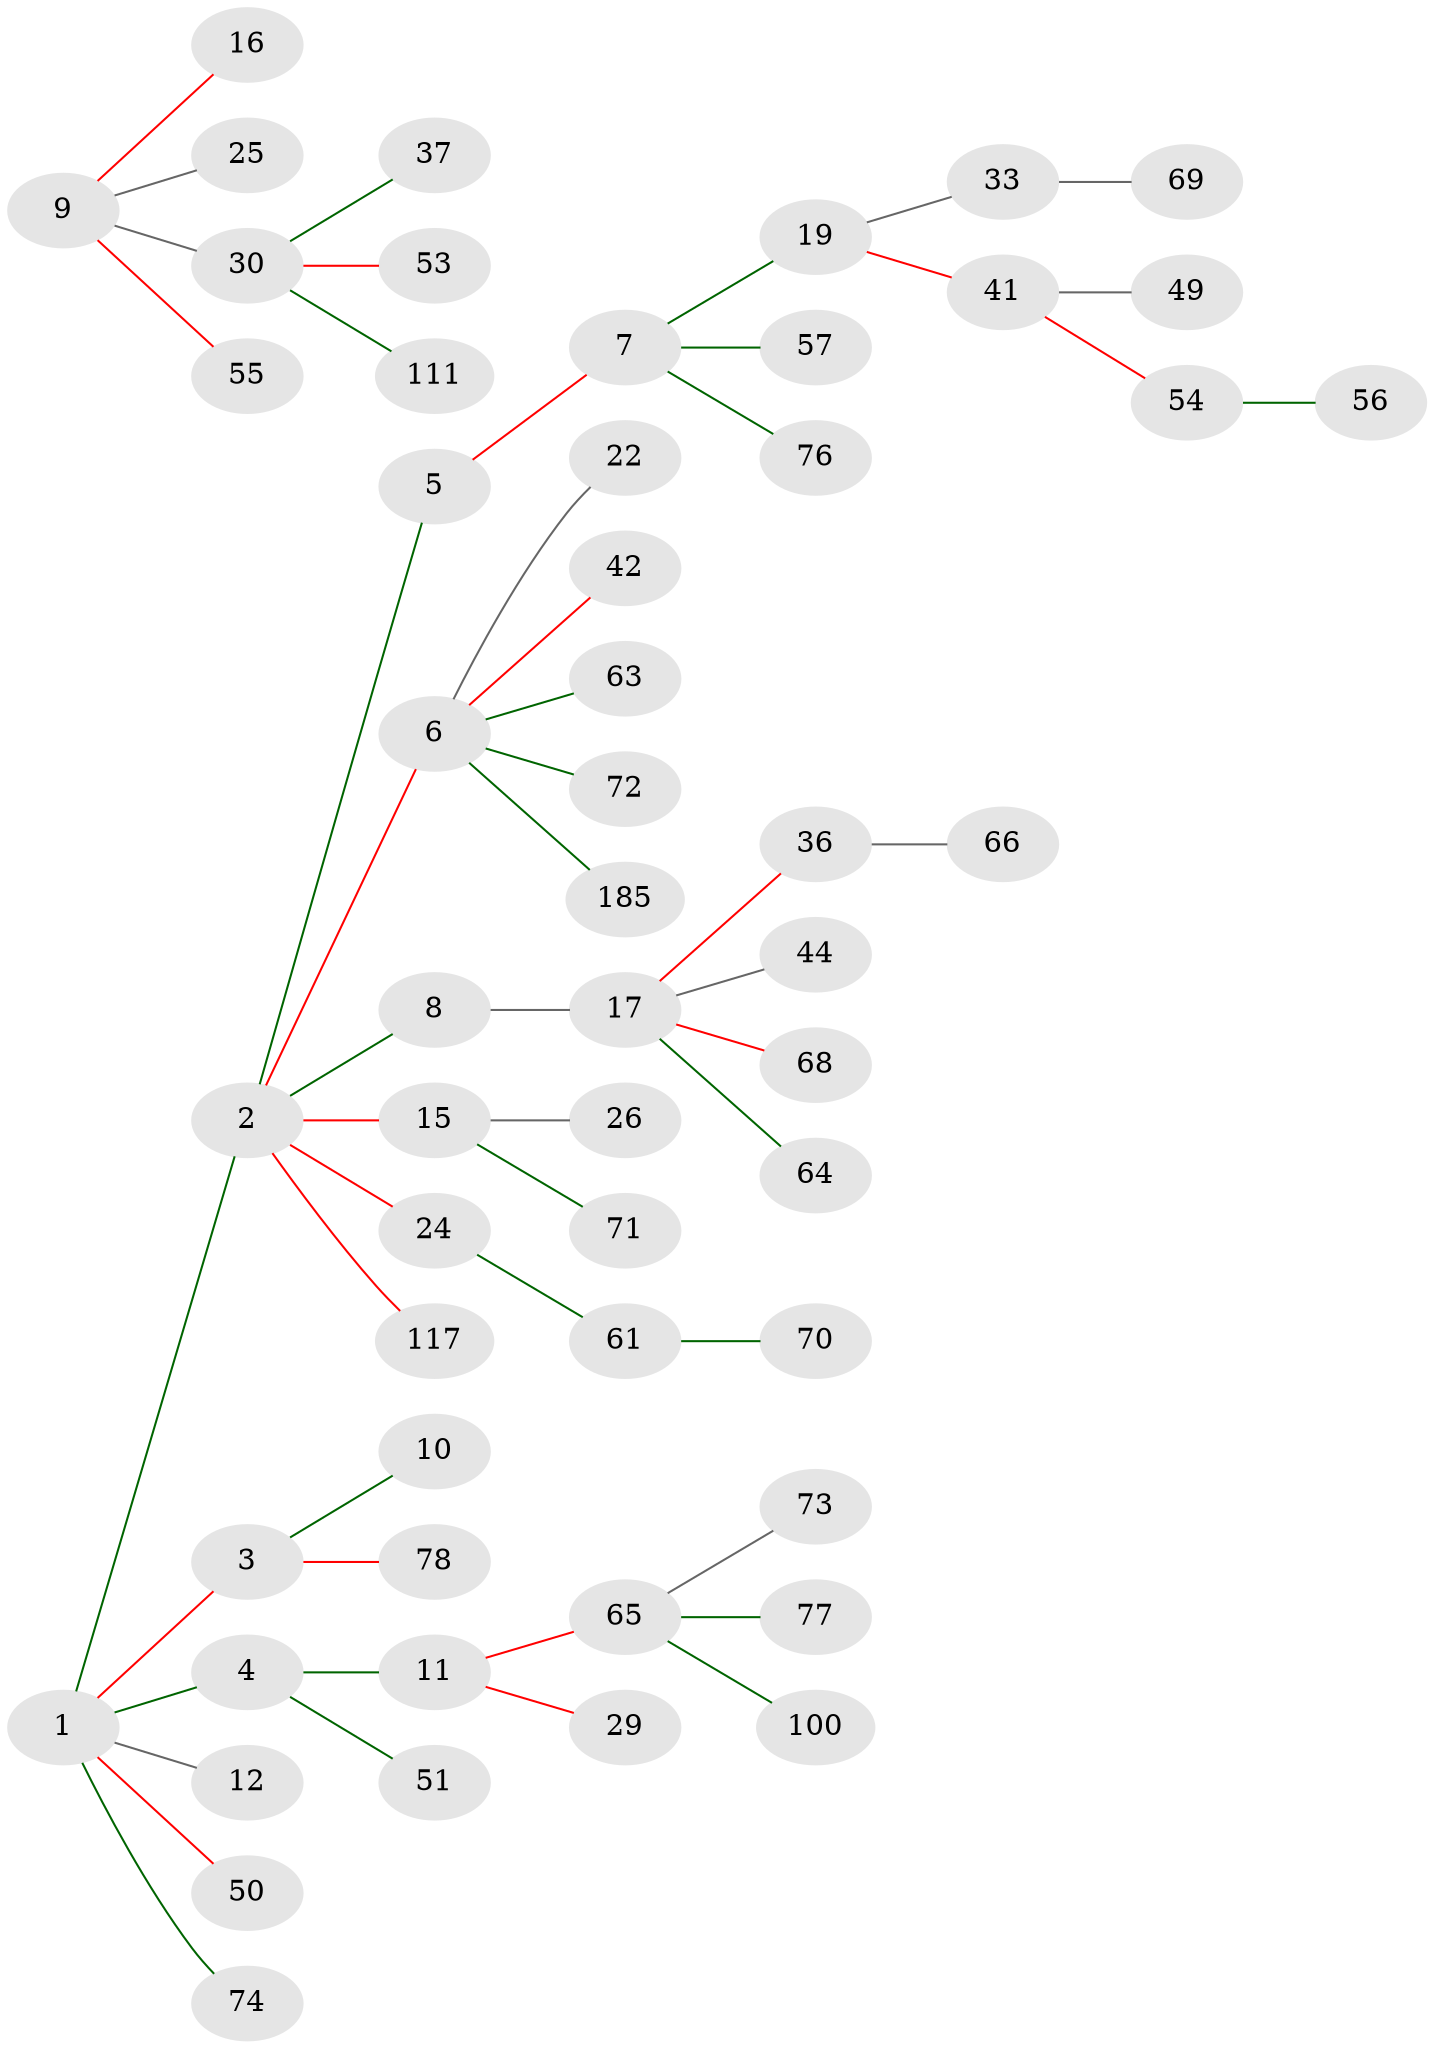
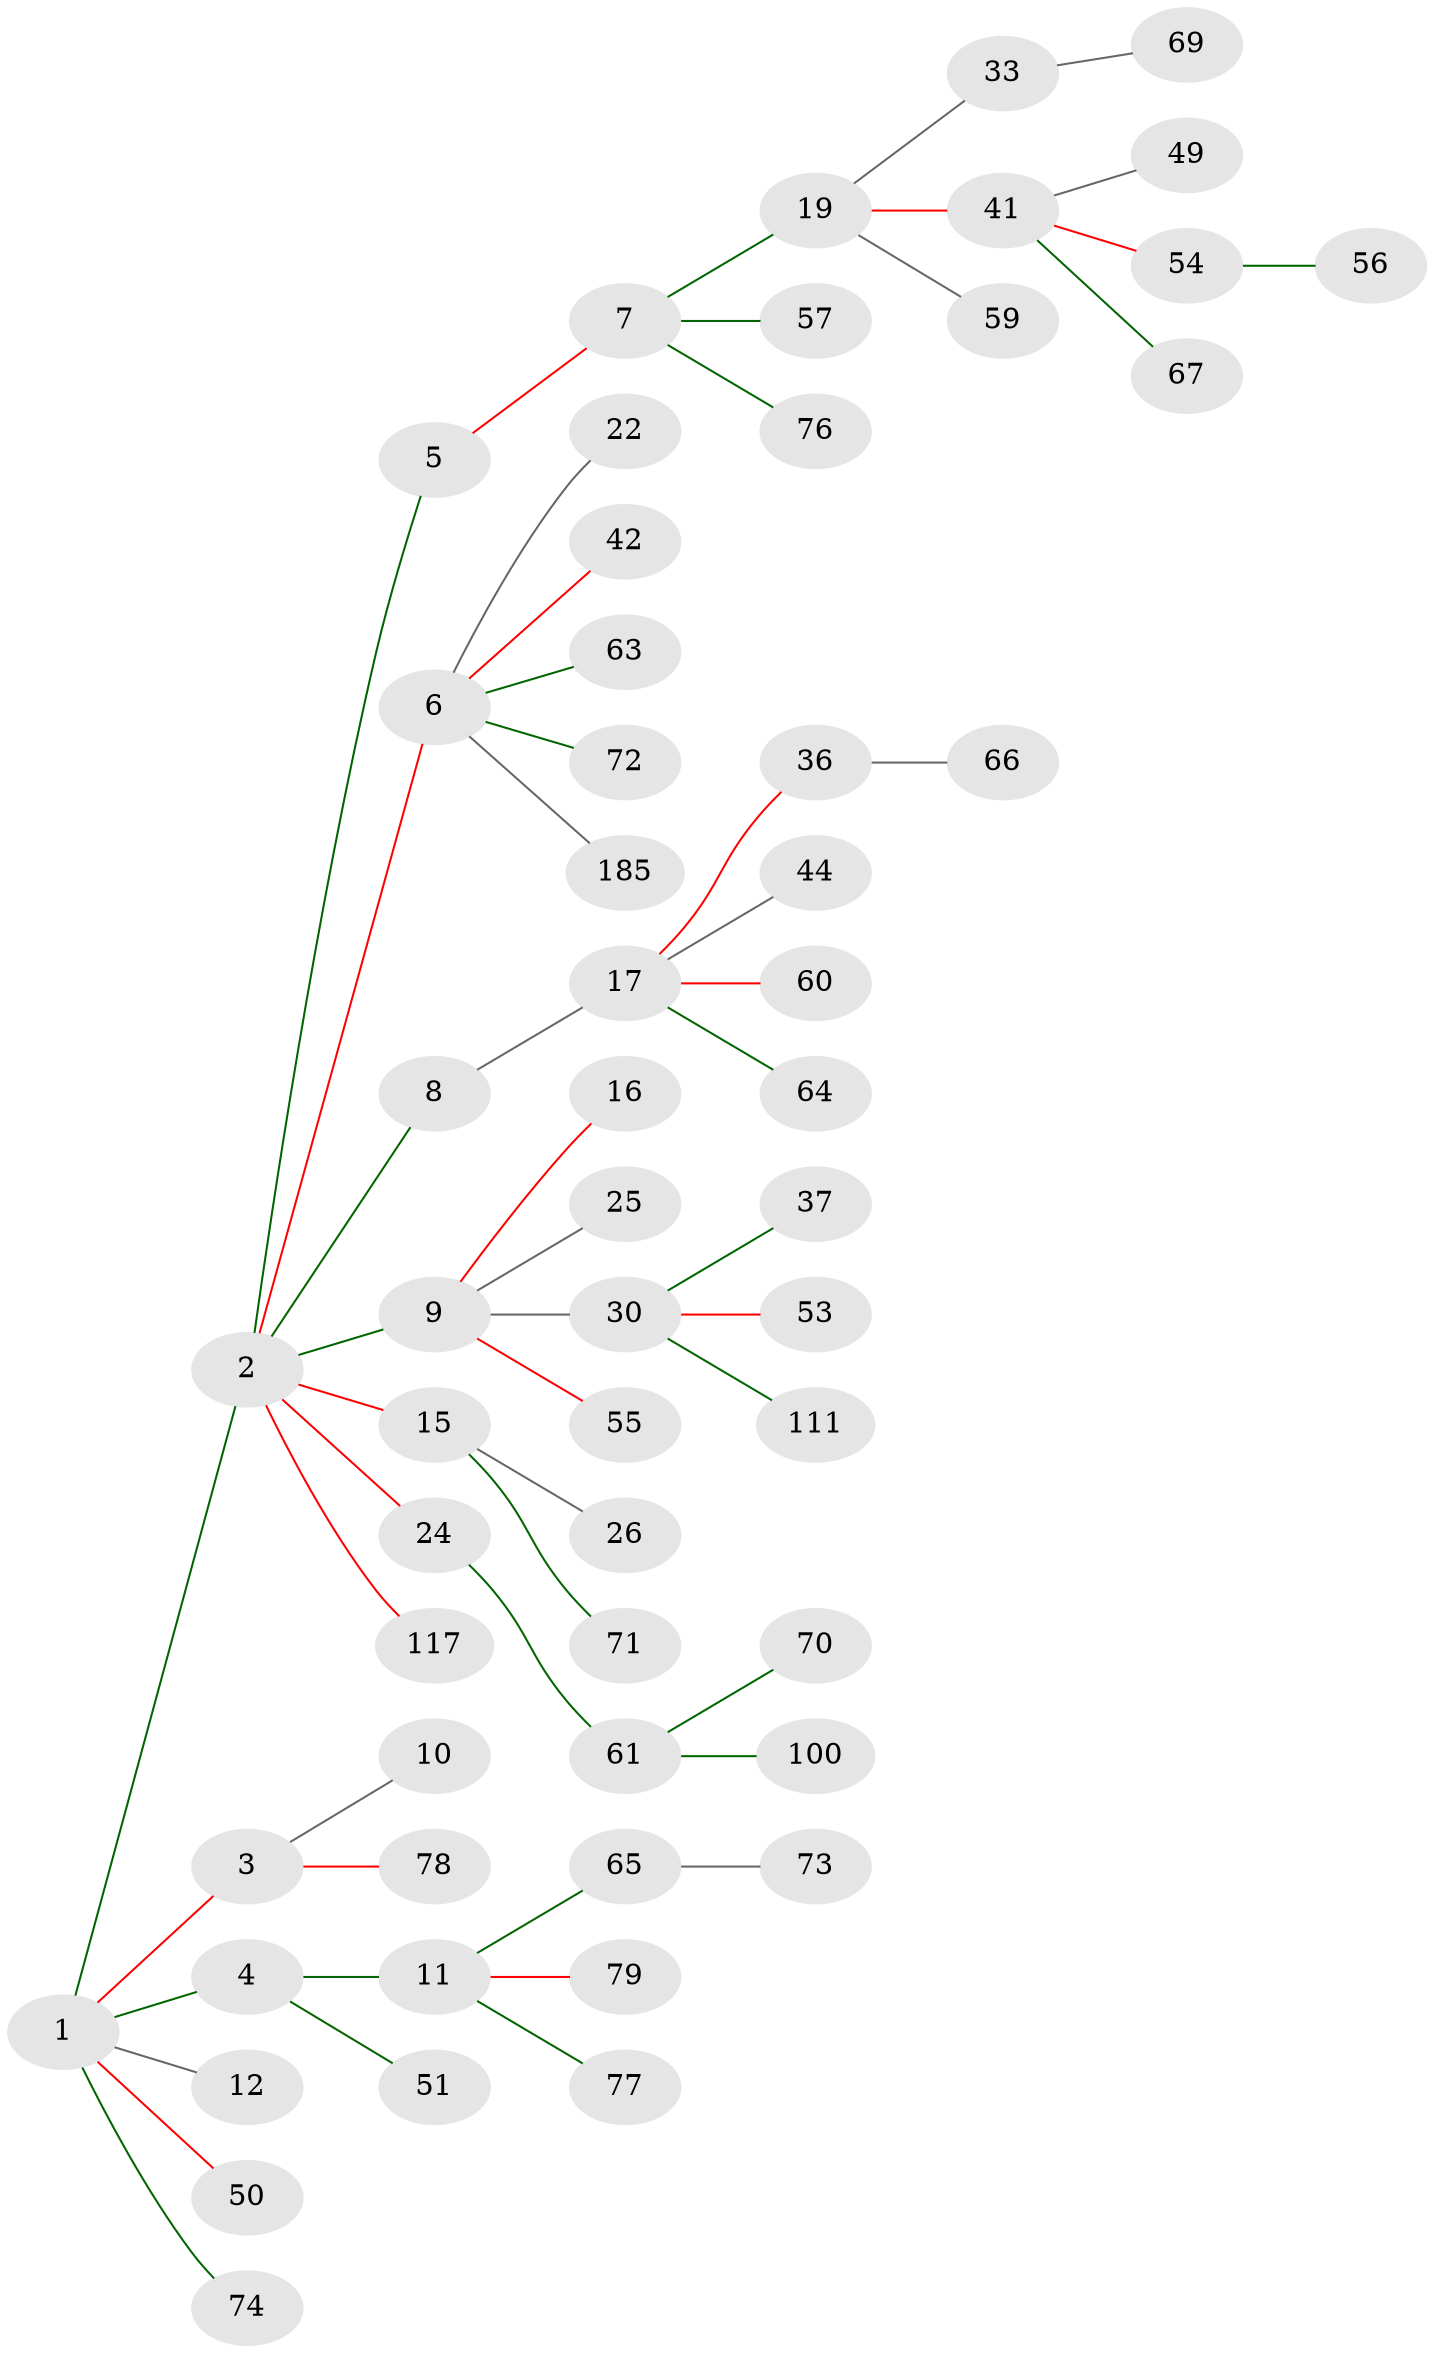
node "59": added
node "67": added
edge "6" -- "185": color darkgreen -> gray40
node "68": label "68" -> "60"
edge "9" -- "2": added
edge "10" -- "3": color darkgreen -> gray40
edge "65" -- "77": now "11" -- "77"
edge "65" -- "11": color red -> darkgreen
edge "65" -- "100": now "61" -- "100"
node "29": label "29" -> "79"
